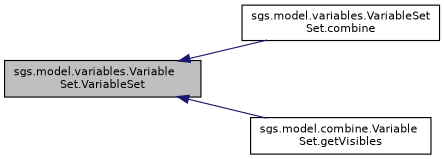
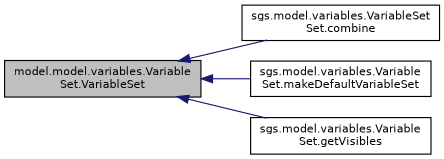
node "sgs.model.variables.Variable Set.VariableSet": label "sgs.model.variables.Variable Set.VariableSet" -> "model.model.variables.Variable Set.VariableSet"
node "sgs.model.variables.Variable Set.makeDefaultVariableSet": added
node "sgs.model.combine.Variable Set.getVisibles": label "sgs.model.combine.Variable Set.getVisibles" -> "sgs.model.variables.Variable Set.getVisibles"
